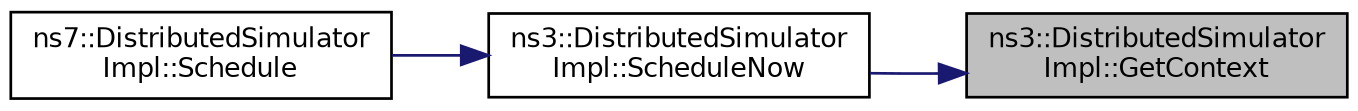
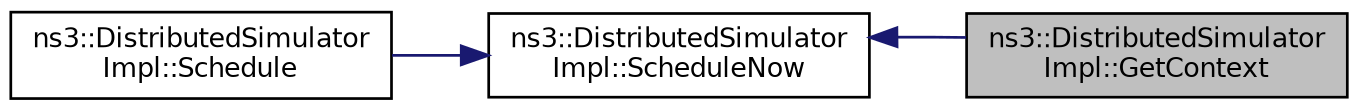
node "ns7::DistributedSimulator Impl::Schedule": label "ns7::DistributedSimulator Impl::Schedule" -> "ns3::DistributedSimulator Impl::Schedule"
edge "ns3::DistributedSimulator Impl::ScheduleNow" -> "ns3::DistributedSimulator Impl::GetContext": reversed
